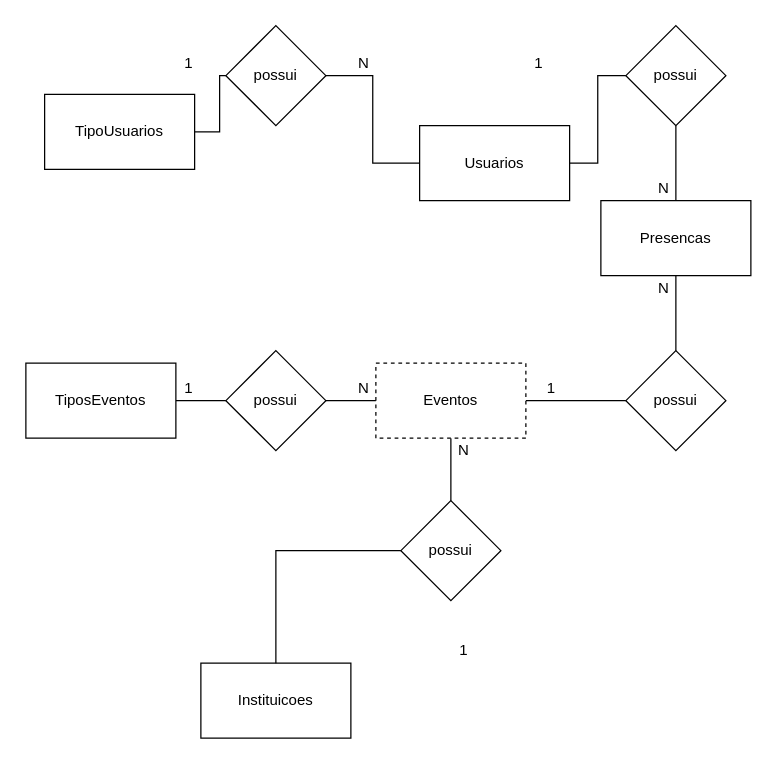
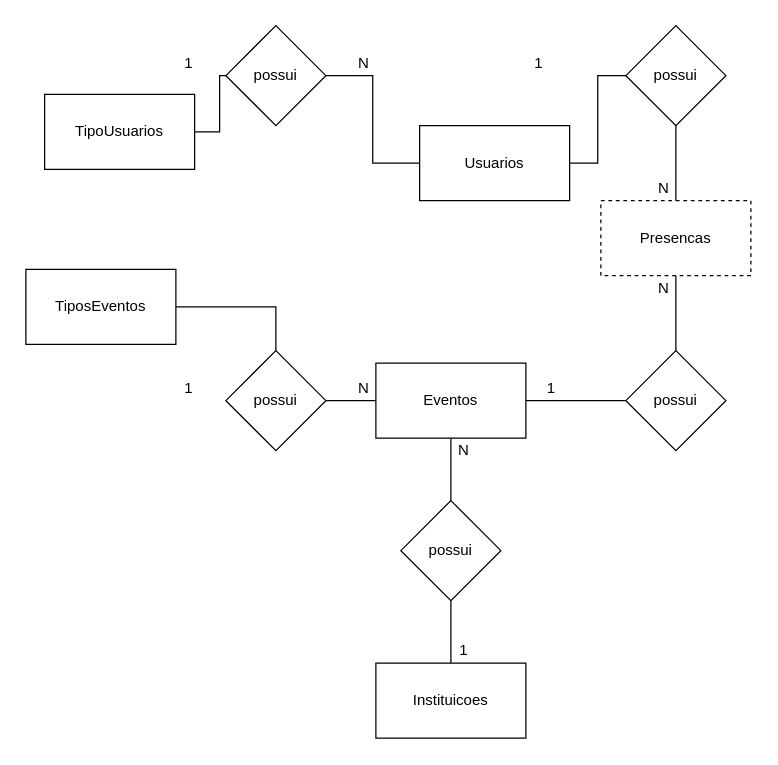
node "Presencas": style solid -> dashed
node "TiposEventos": moved (101, 401) -> (101, 307)
node "Eventos": style dashed -> solid
node "Instituicoes": moved (276, 701) -> (451, 701)
